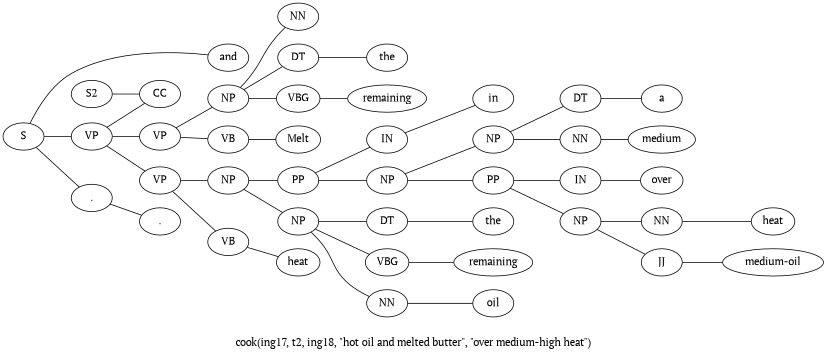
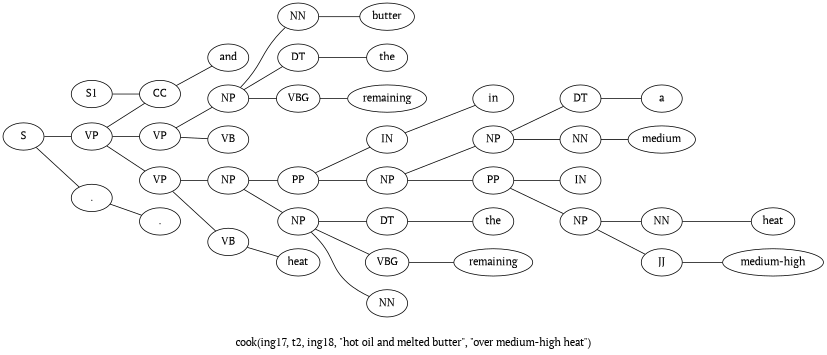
node "butter": added
edge "and" -- "S": now "and" -- "CC"
node "S2": label "S2" -> "S1"
node "Melt": removed
node "over": removed
node "medium-oil": label "medium-oil" -> "medium-high"
node "oil": removed
